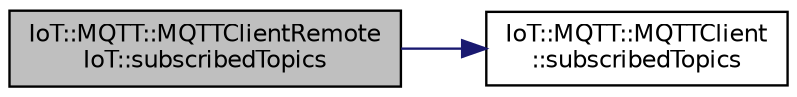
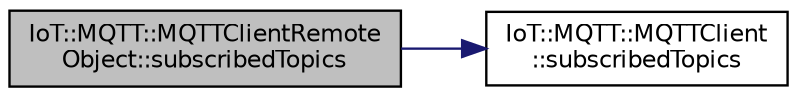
node "IoT::MQTT::MQTTClientRemote IoT::subscribedTopics": label "IoT::MQTT::MQTTClientRemote IoT::subscribedTopics" -> "IoT::MQTT::MQTTClientRemote Object::subscribedTopics"
